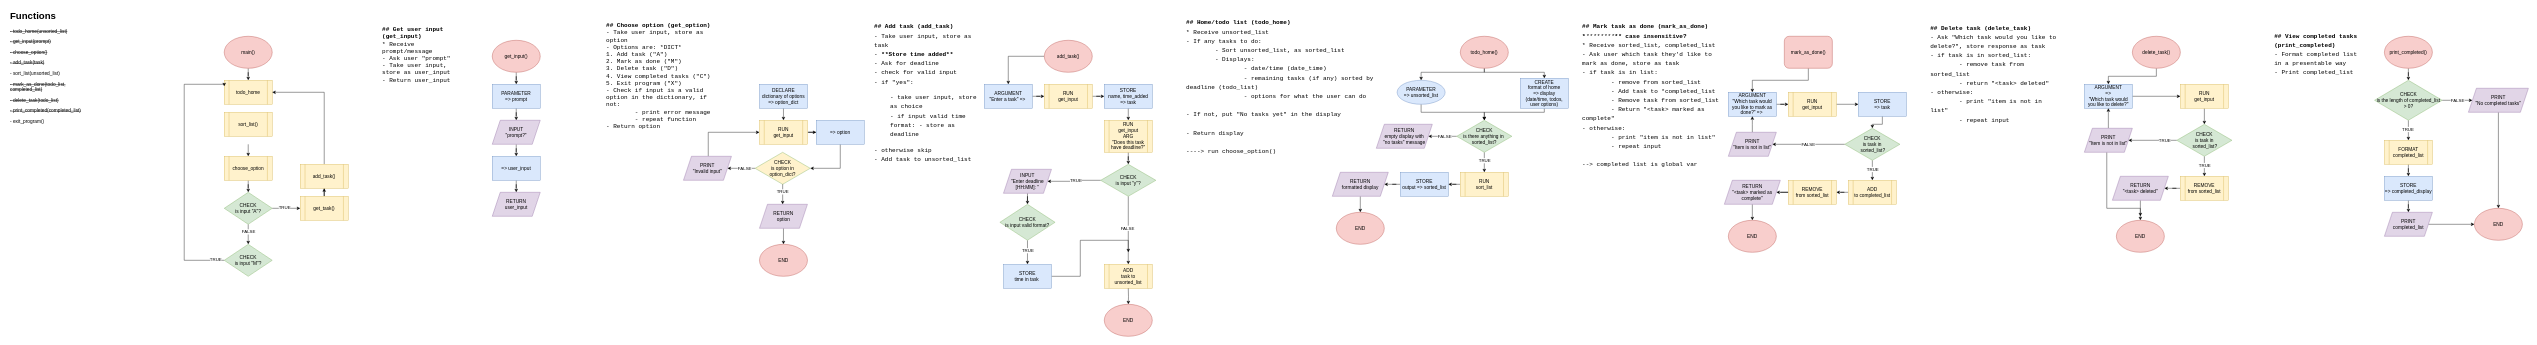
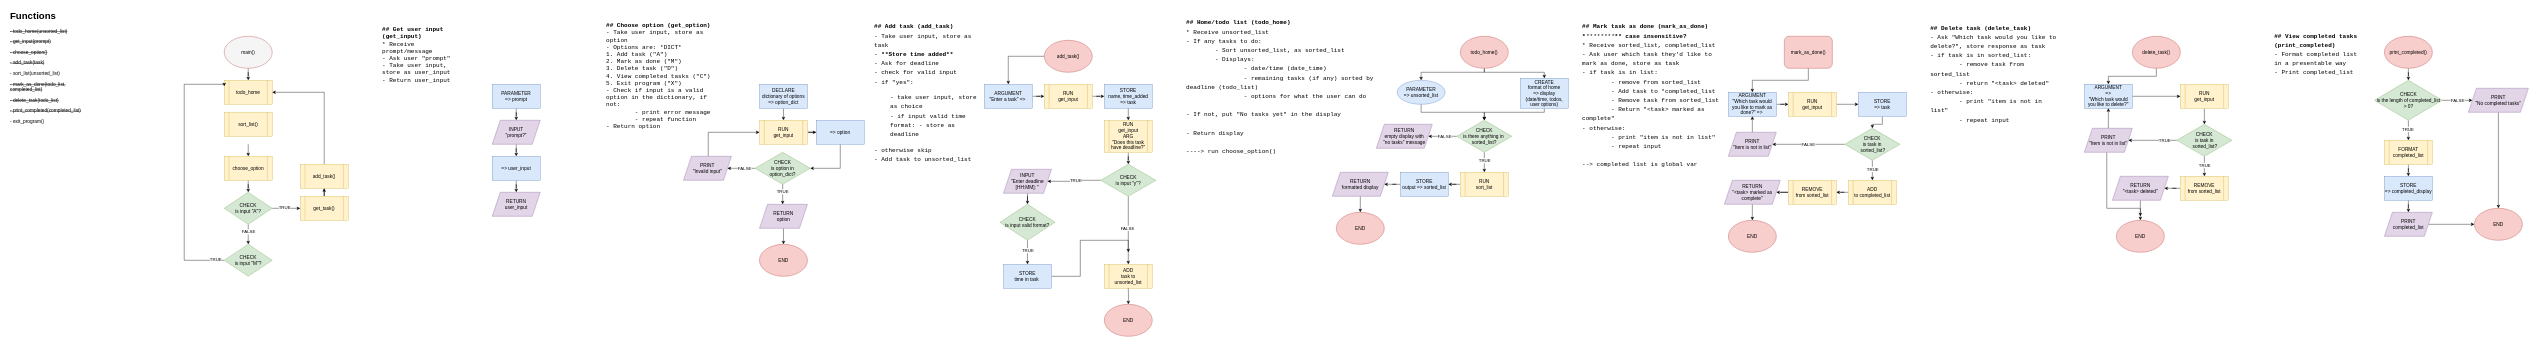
node "main()": fillcolor #f8cecc -> #f5f5f5
node "get_input()": removed
edge "get_input()" -> "PARAMETER => prompt": removed
node "CHECK is option in option_dict?": fillcolor #fff2cc -> #d5e8d4
